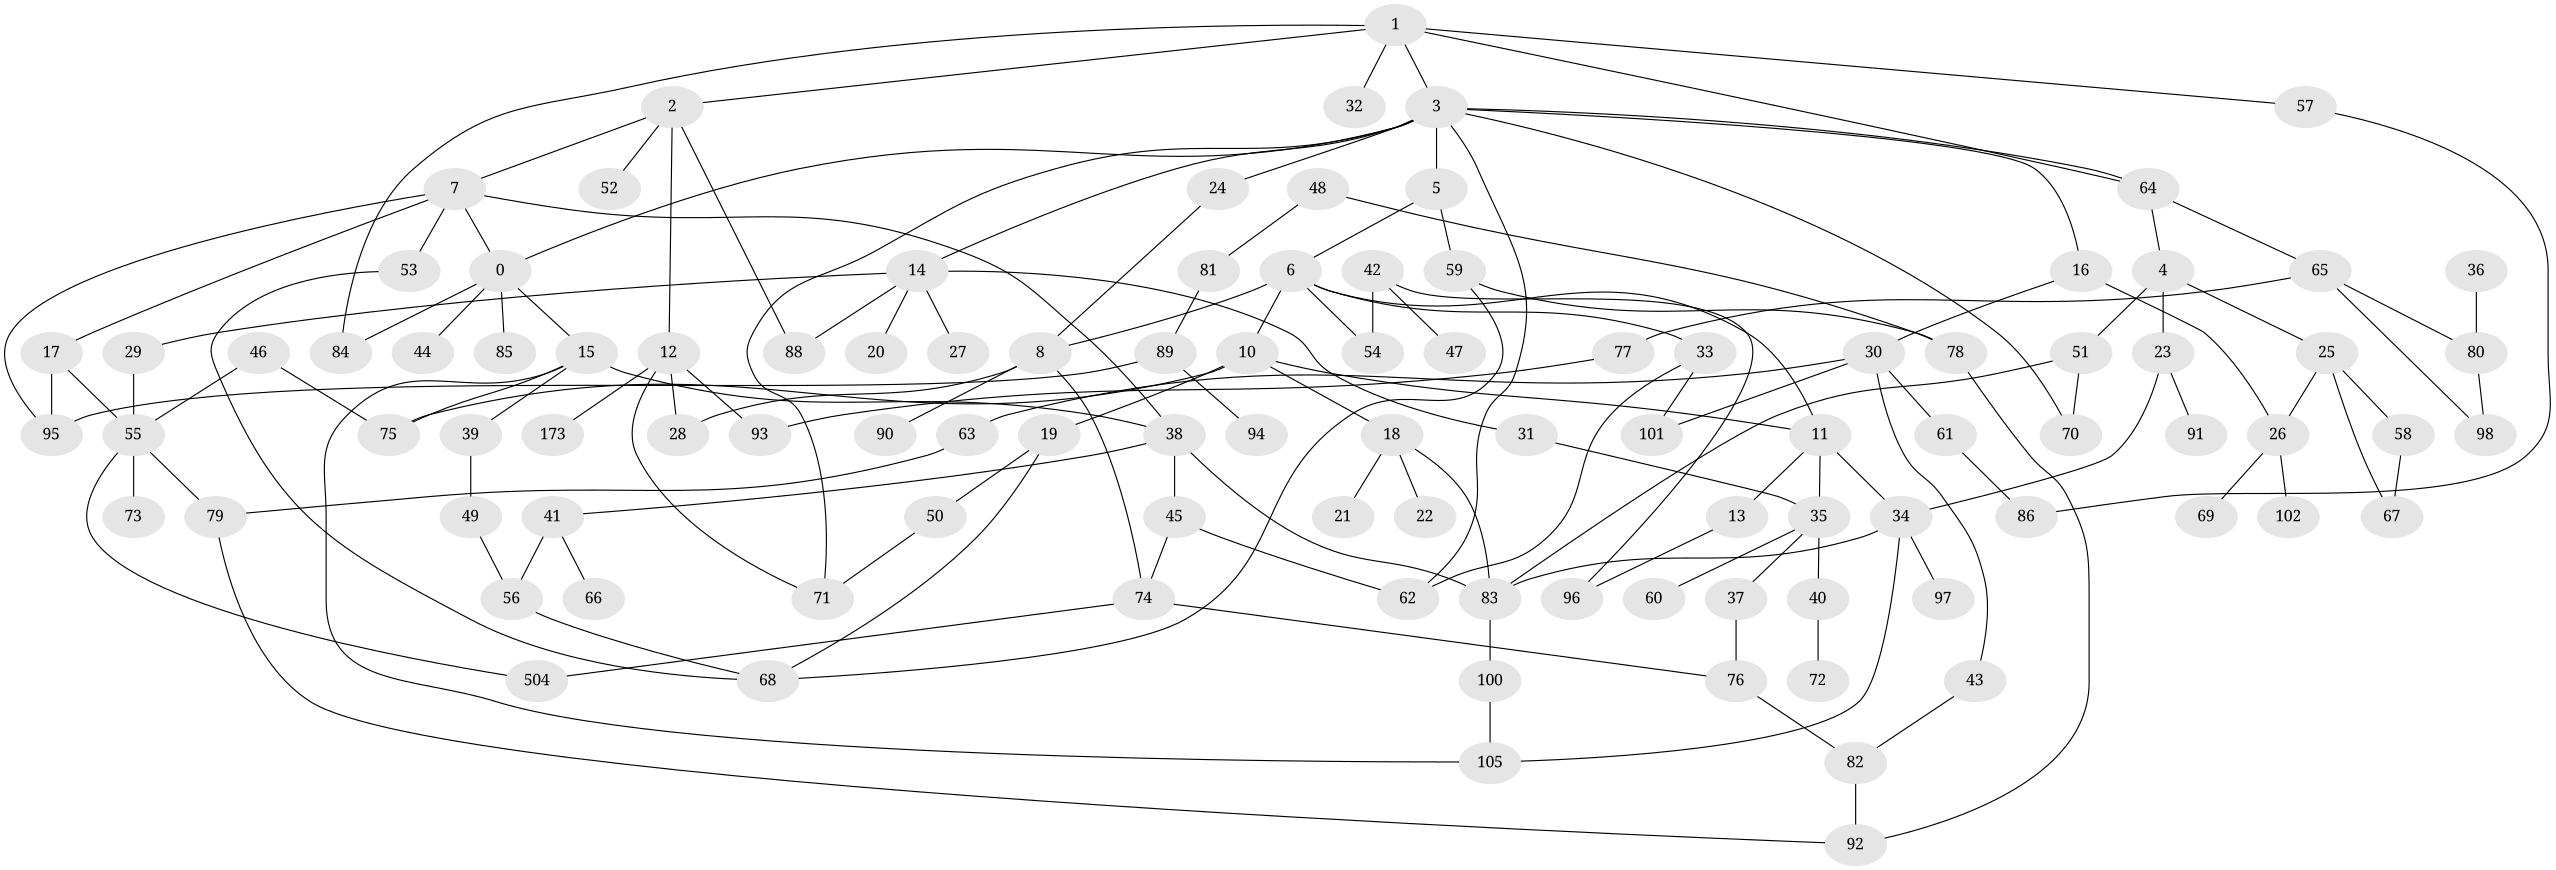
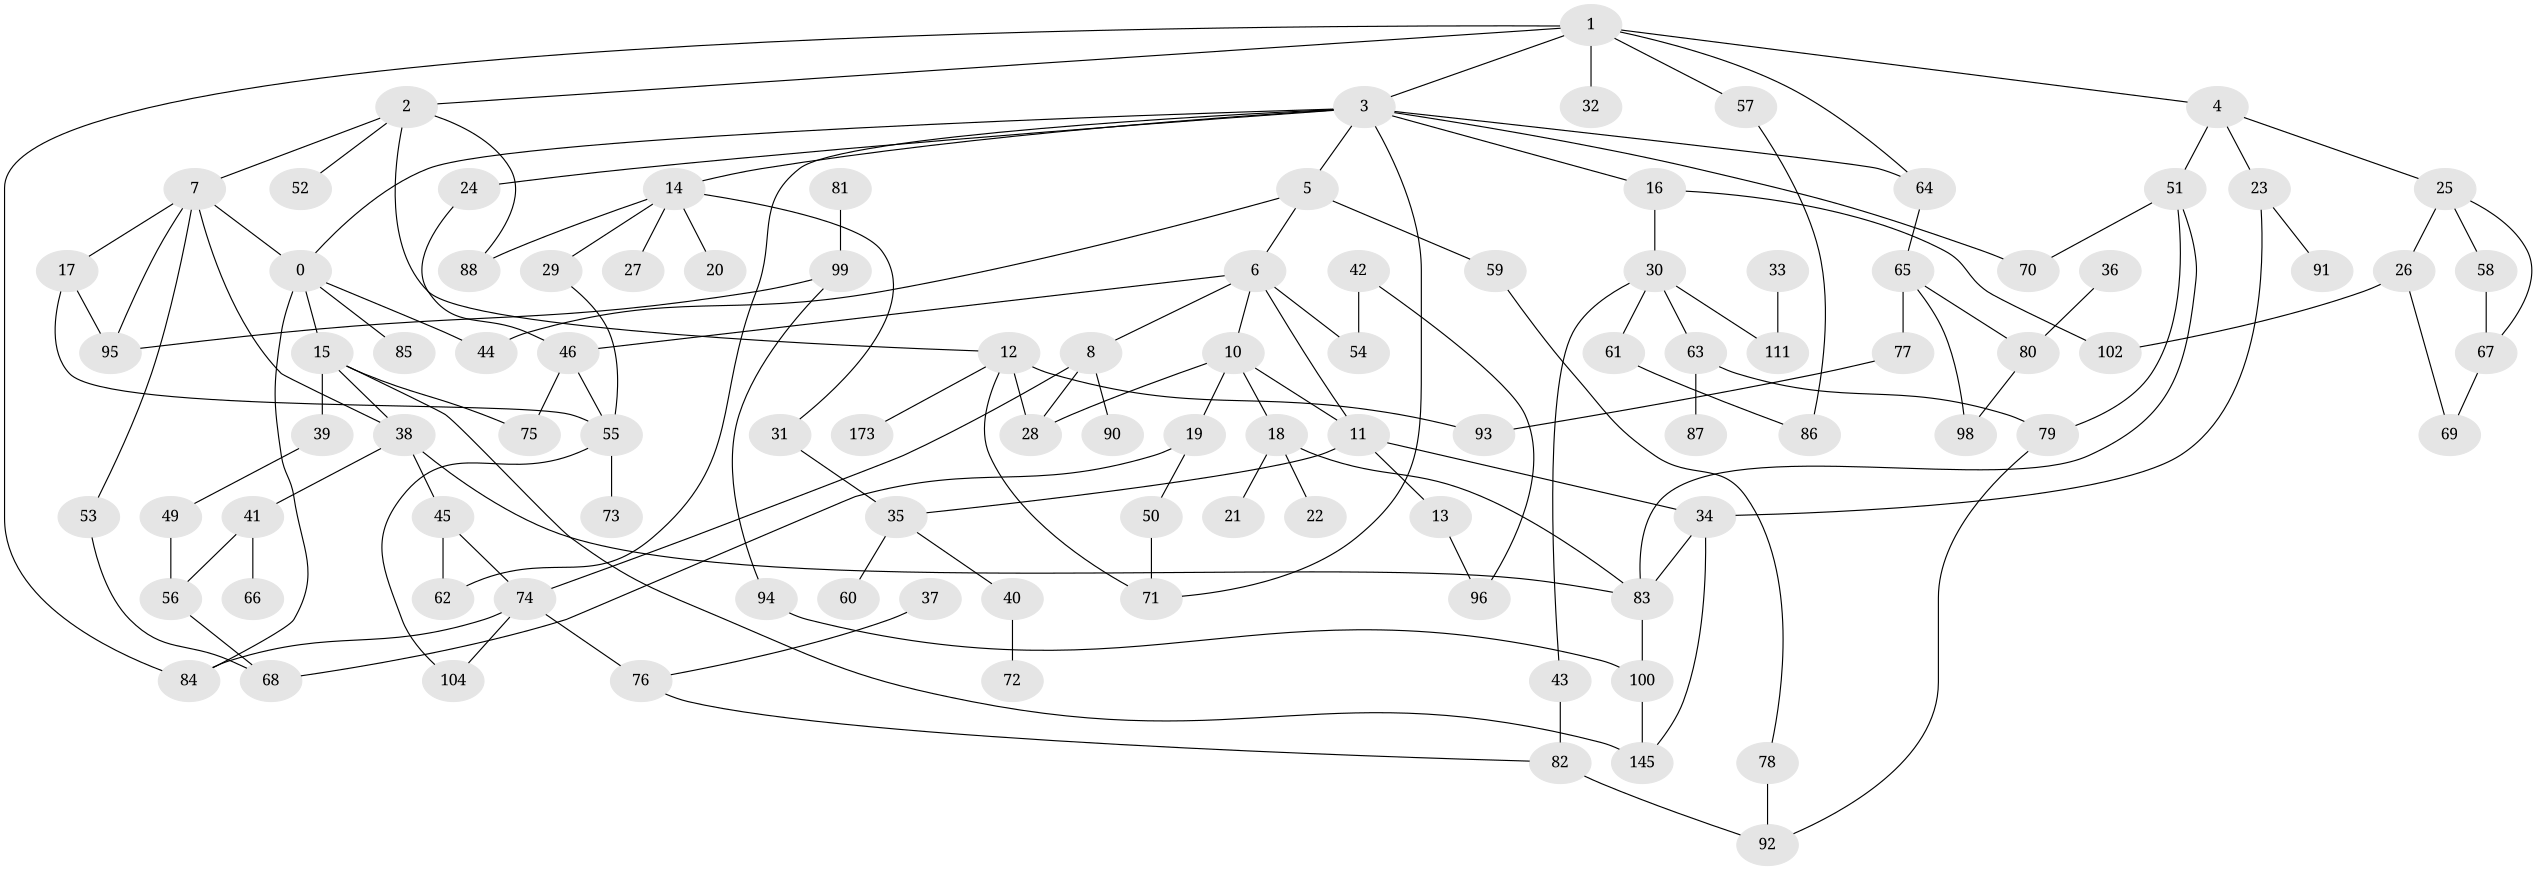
node "48": removed
edge "64" -- "4": now "1" -- "4"
edge "24" -- "8": now "24" -- "46"
edge "5" -- "44": added
edge "6" -- "33": now "6" -- "46"
edge "16" -- "26": now "16" -- "102"
node "89": label "89" -> "99"
node "47": removed
edge "10" -- "75": now "10" -- "28"
edge "67" -- "69": added
node "101": label "101" -> "111"
node "87": added
edge "55" -- "79": now "51" -- "79"
edge "33" -- "62": removed
edge "35" -- "37": removed
edge "59" -- "68": removed
node "97": removed
edge "74" -- "84": added
edge "94" -- "100": added
node "504": label "504" -> "104"
node "105": label "105" -> "145"
